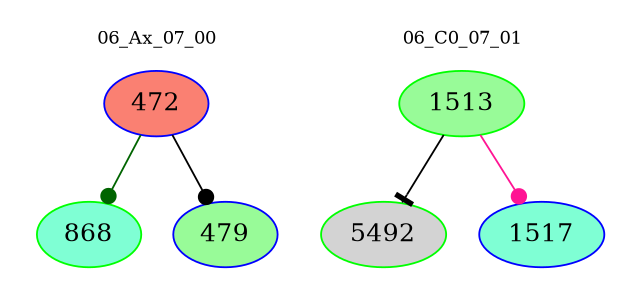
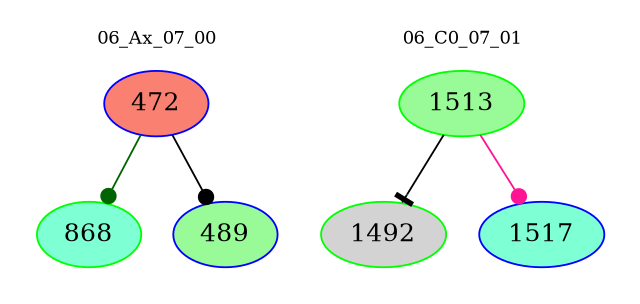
node "479": label "479" -> "489"
node "5492": label "5492" -> "1492"
